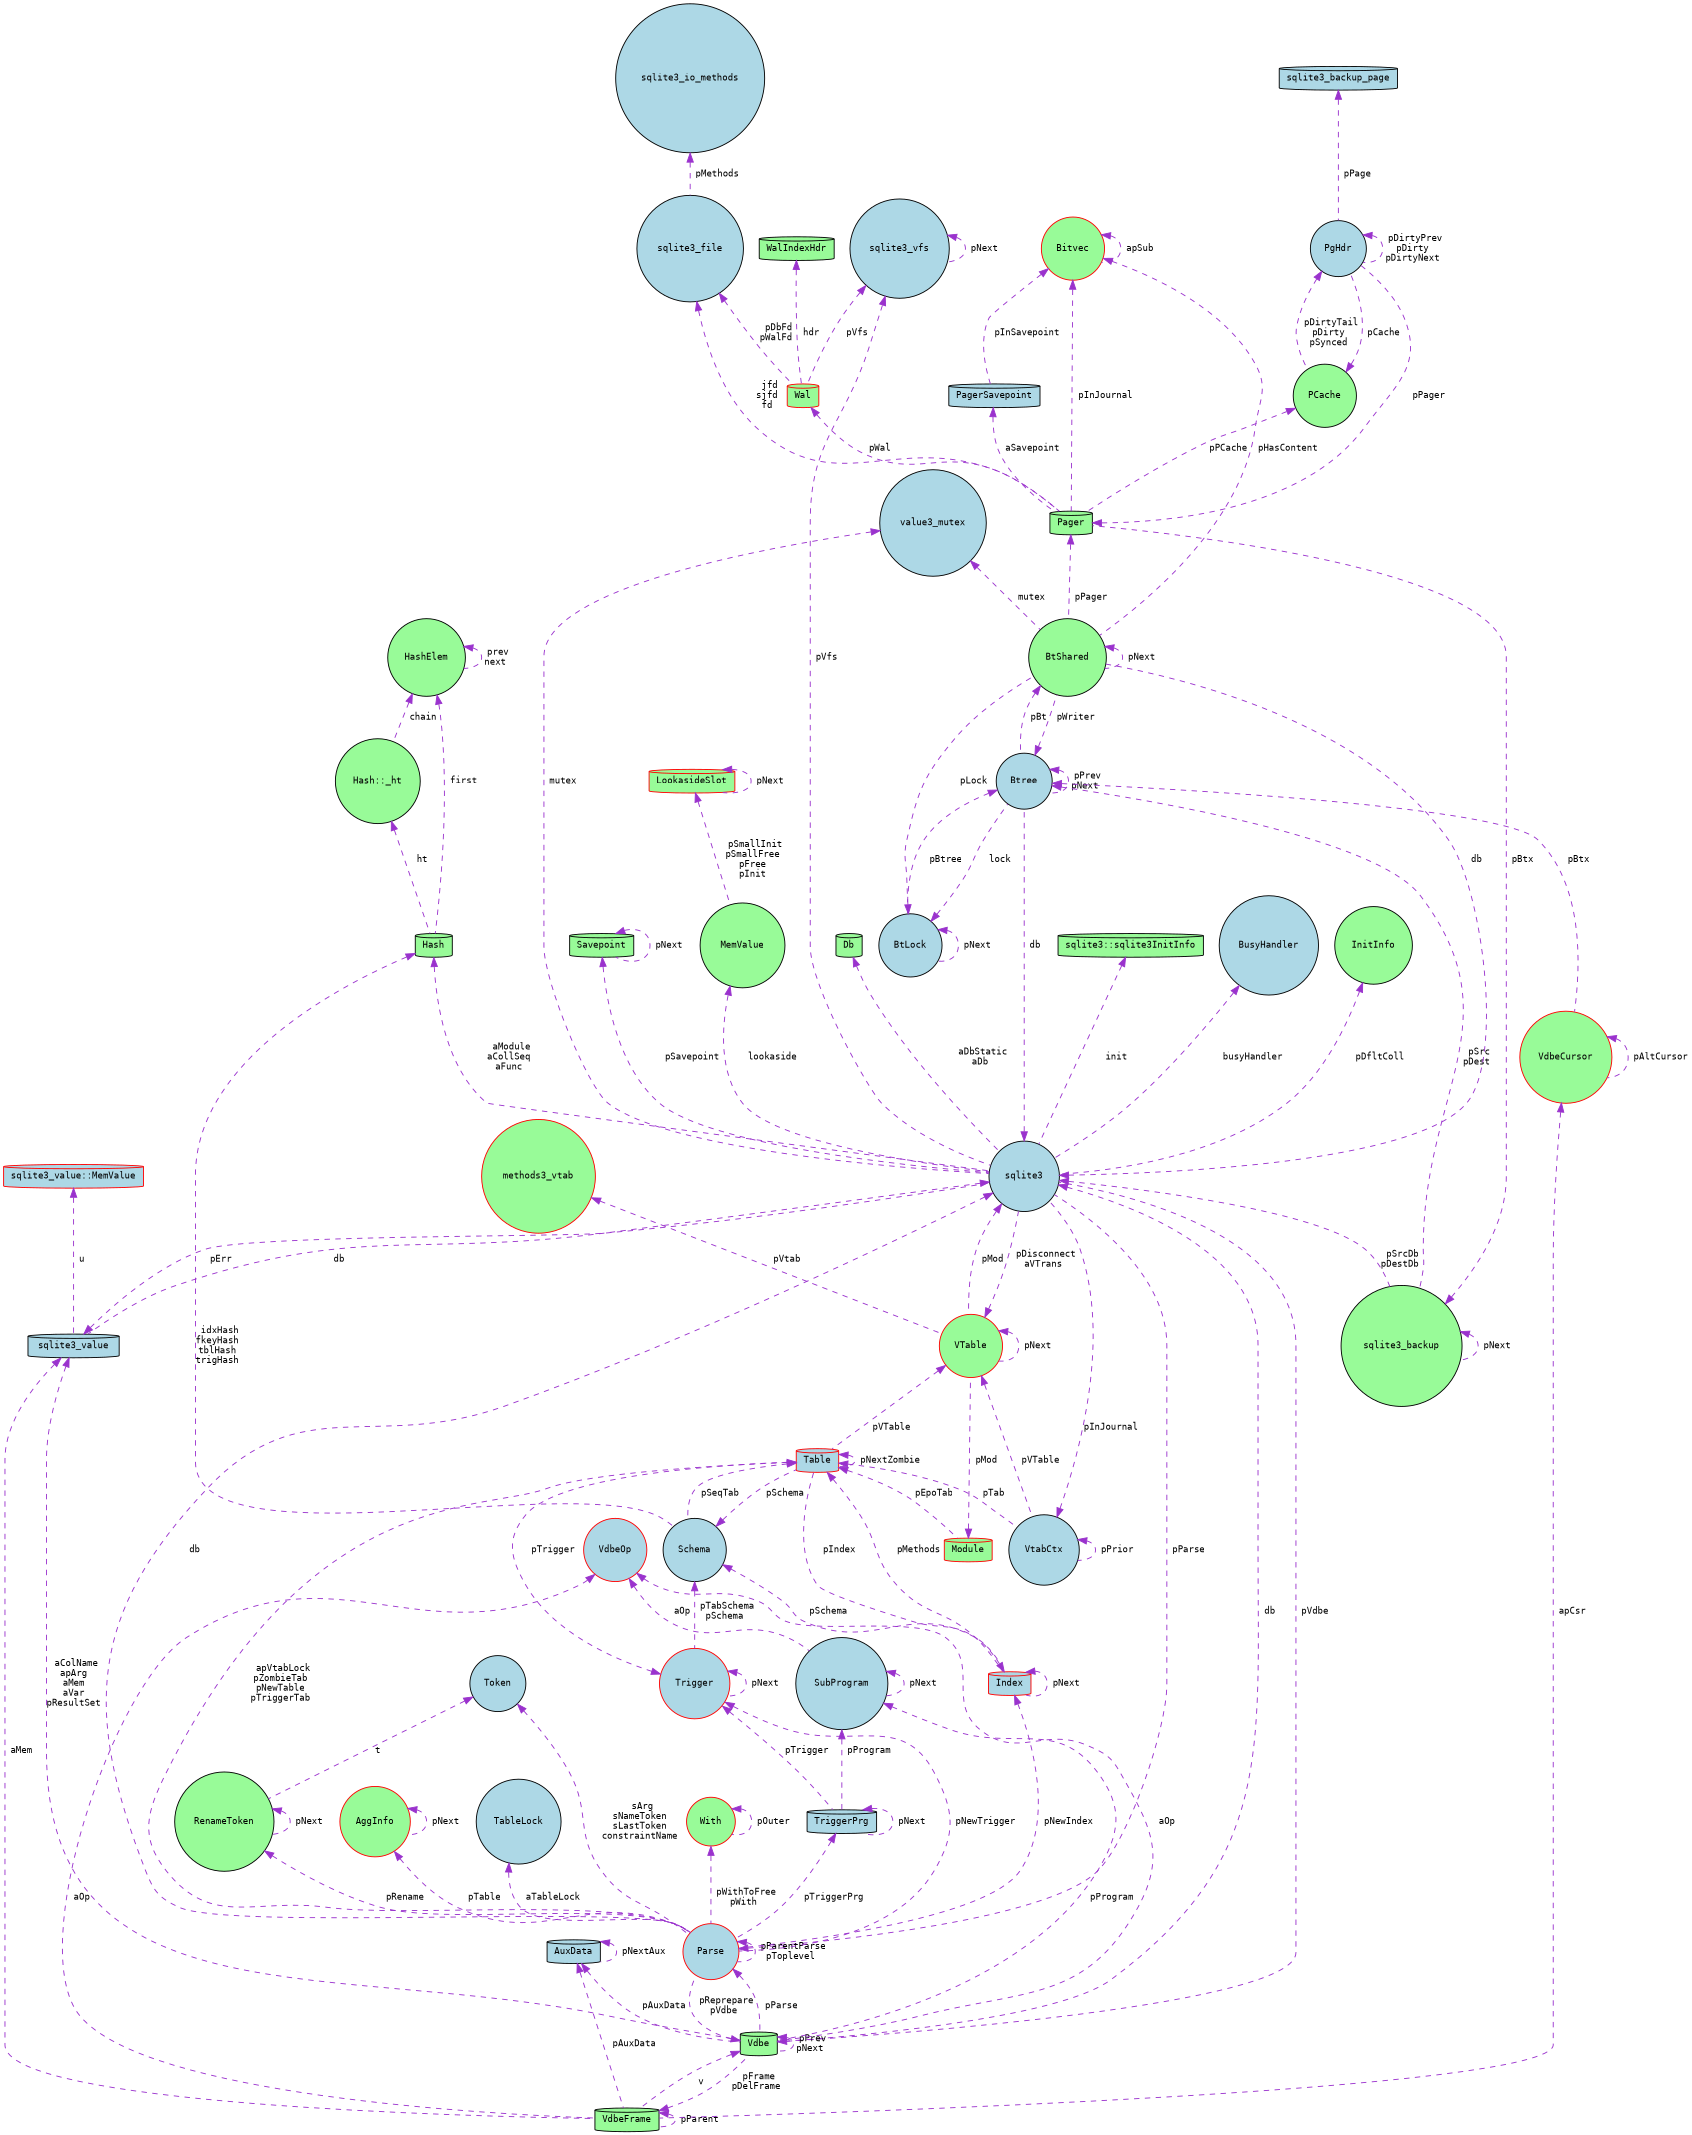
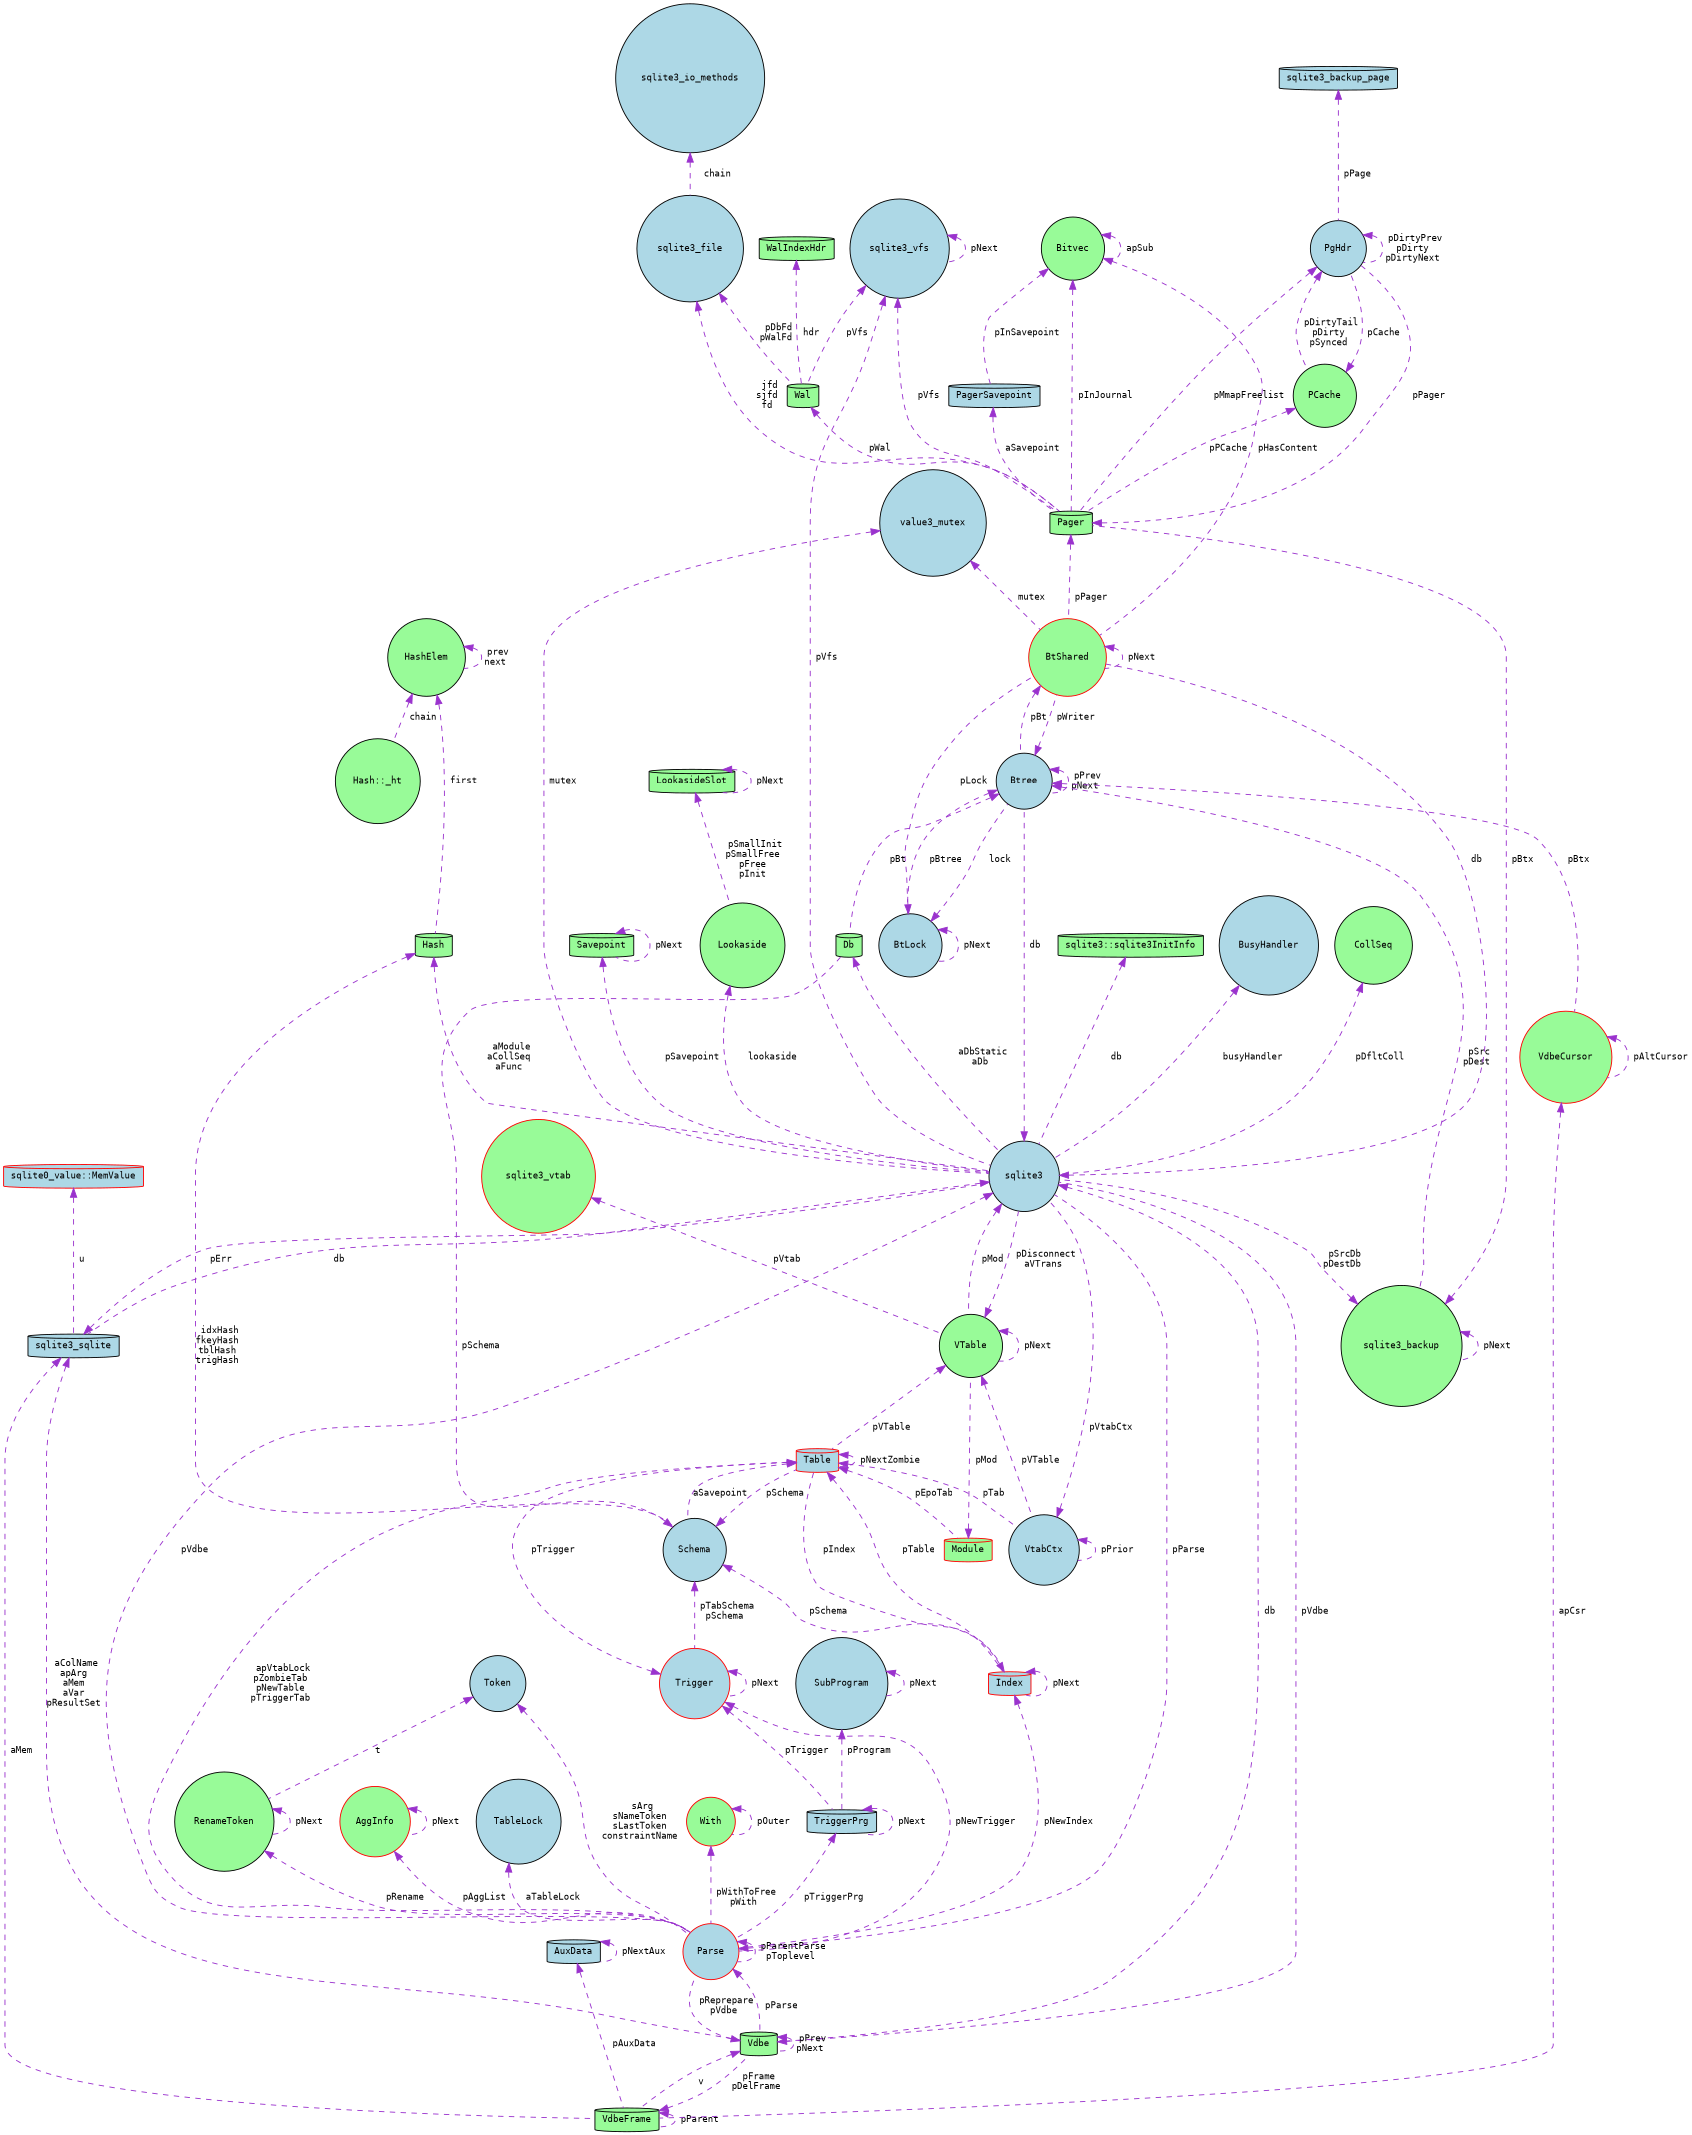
edge "sqlite3_file" -> "sqlite3_io_methods": label " pMethods" -> " chain"
node "Bitvec": color red -> black
edge "Pager" -> "PgHdr": added, label "pMmapFreelist"
node "Wal": color red -> black
edge "Pager" -> "sqlite3_vfs": added, label "pVfs"
node "BtShared": color black -> red
node "LookasideSlot": color red -> black
edge "Db" -> "Btree": added, label "pBt"
edge "Hash" -> "Hash::_ht": removed, label "ht"
node "MemValue": label "MemValue" -> "Lookaside"
node "InitInfo": label "InitInfo" -> "CollSeq"
edge "sqlite3" -> "sqlite3::sqlite3InitInfo": label " init" -> " db"
edge "Db" -> "Schema": added, label "pSchema"
node "sqlite3_value::MemValue": label "sqlite3_value::MemValue" -> "sqlite0_value::MemValue"
node "methods3_vtab": label "methods3_vtab" -> "sqlite3_vtab"
edge "sqlite3_backup" -> "sqlite3": reversed
node "sqlite3_value": label "sqlite3_value" -> "sqlite3_sqlite"
node "VTable": color red -> black
edge "sqlite3" -> "VtabCtx": label " pInJournal" -> " pVtabCtx"
edge "Schema" -> "Table": label " pSeqTab" -> " aSavepoint"
edge "Parse" -> "sqlite3": label " db" -> " pVdbe"
node "VdbeOp": removed
edge "Index" -> "Table": label " pMethods" -> " pTable"
edge "Vdbe" -> "SubProgram": removed, label "pProgram"
edge "Parse" -> "AggInfo": label " pTable" -> " pAggList"
edge "Vdbe" -> "AuxData": removed, label "pAuxData"
